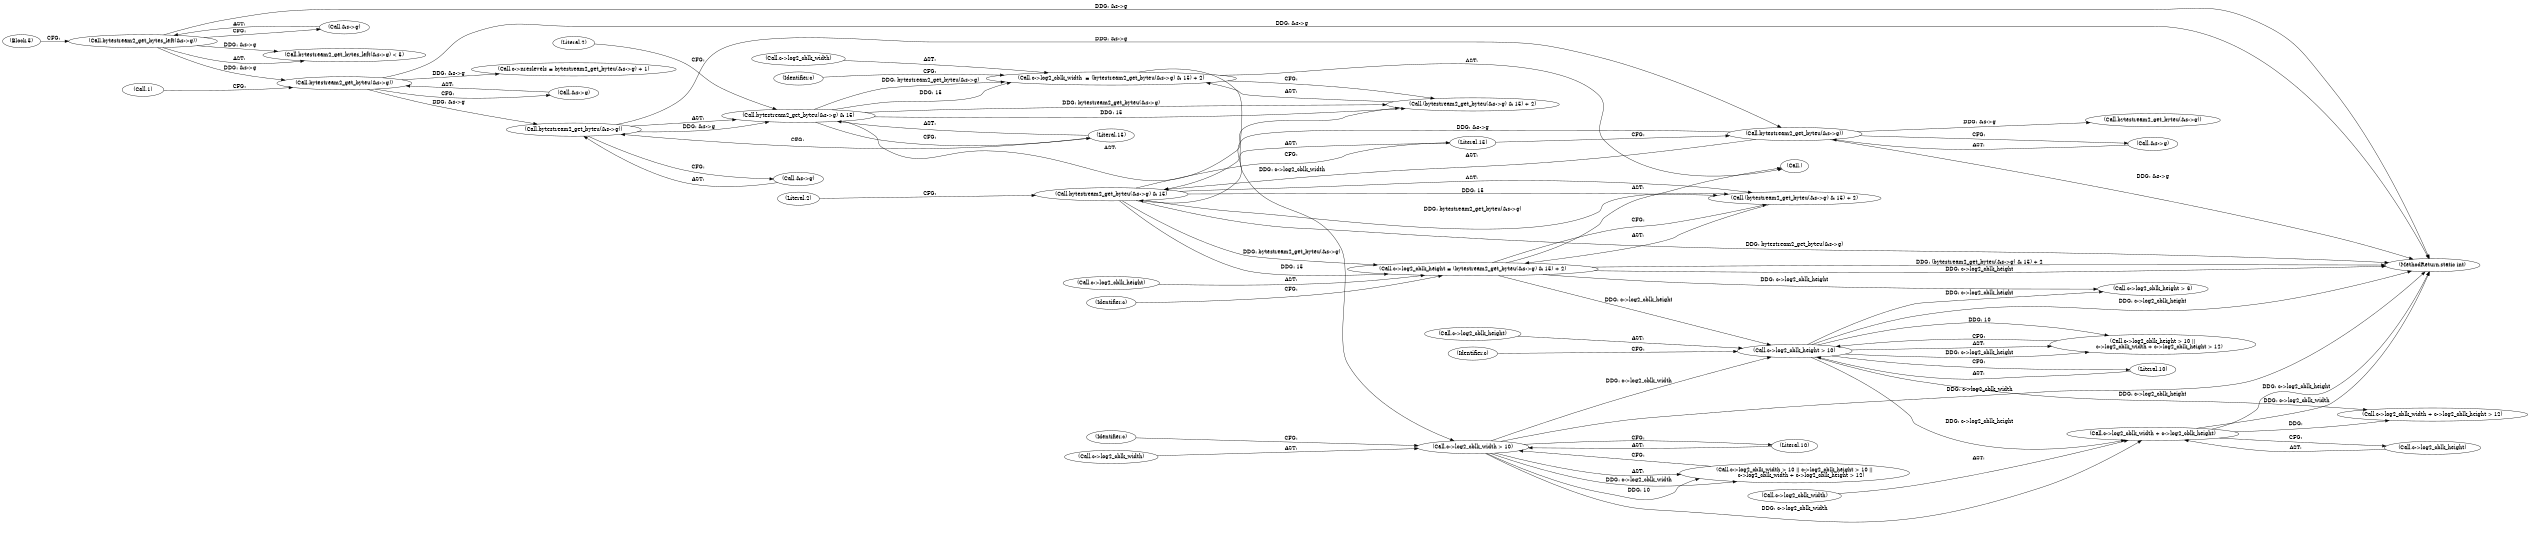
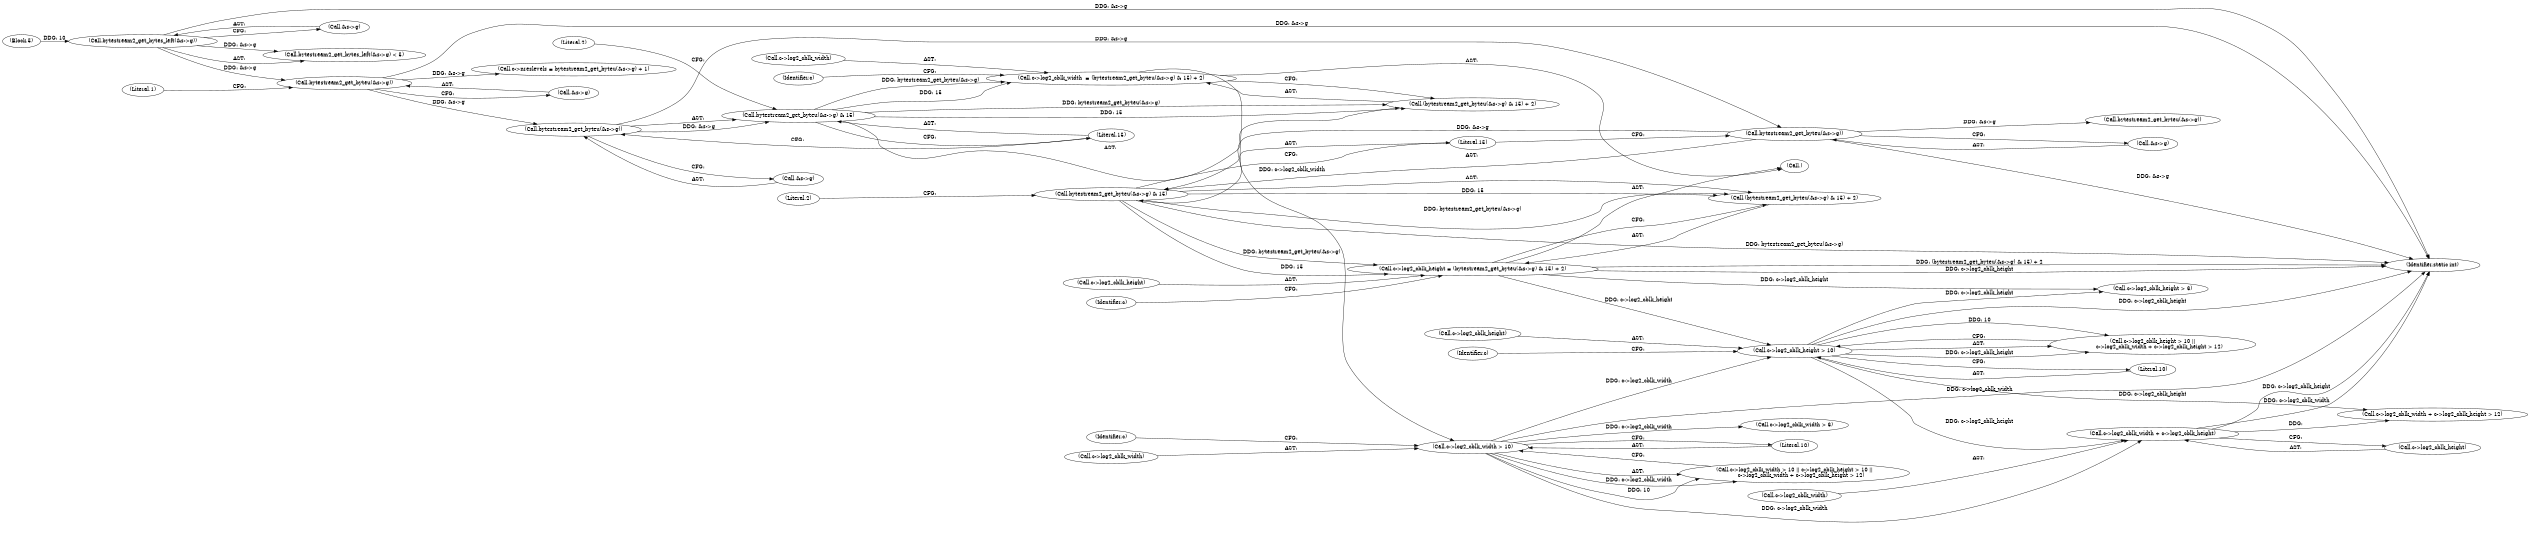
edge "(Block,5)" -> "(Call,bytestream2_get_bytes_left(&s->g))": label "CFG: " -> "DDG: 10"
node "(Call,1)": label "(Call,1)" -> "(Literal,1)"
node "(MethodReturn,static int)": label "(MethodReturn,static int)" -> "(Identifier,static int)"
node "(Call,c->log2_cblk_width > 6)": added
